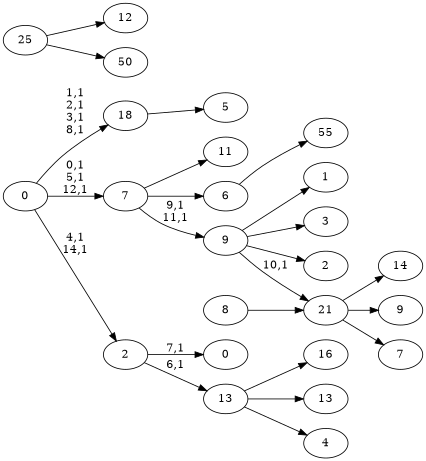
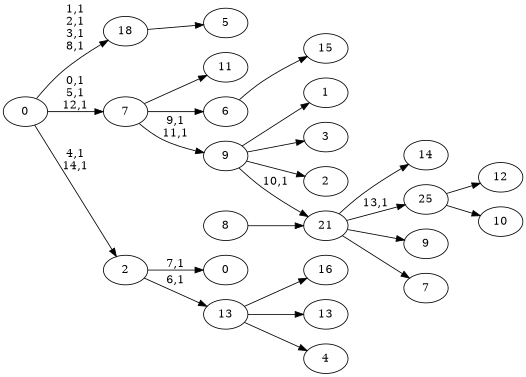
node "50": label "50" -> "10"
node "55": label "55" -> "15"
edge "21" -> "25": added, label "13,1"
